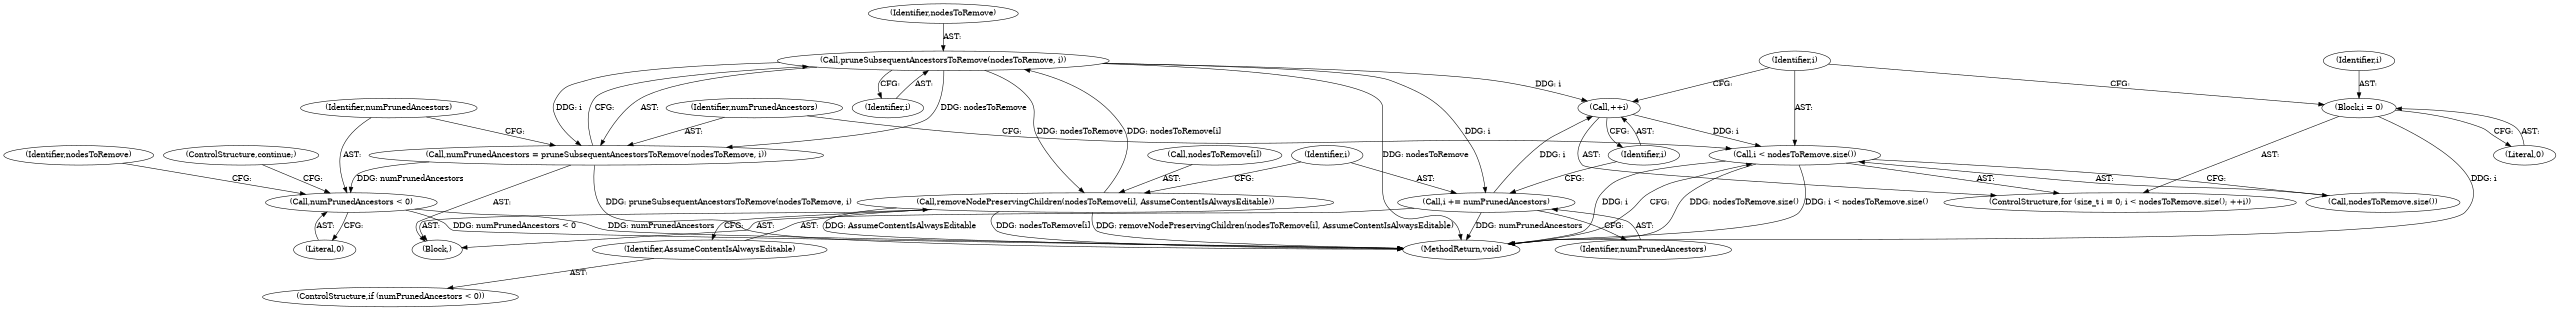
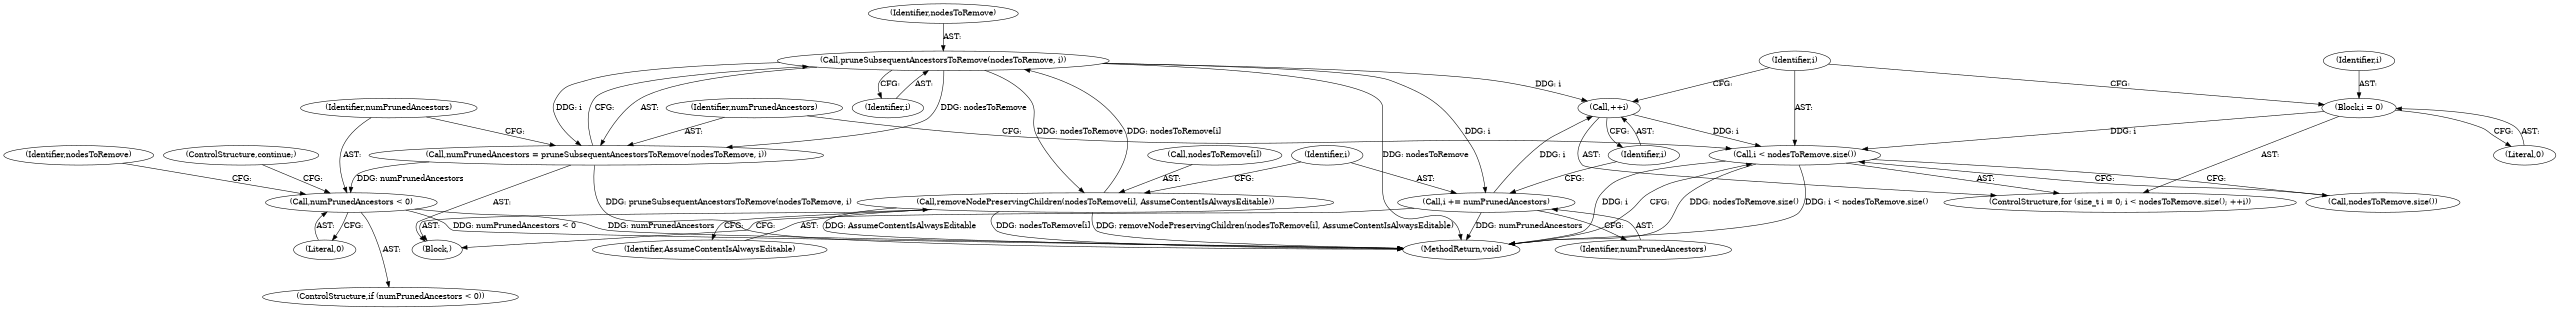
edge "(Call,nodesToRemove.size())" -> "(Call,i < nodesToRemove.size())": label "AST: " -> "CFG: "
edge "(Call,i += numPrunedAncestors)" -> "(Block,)": label "AST: " -> "CFG: "
edge "(Block,i = 0)" -> "(MethodReturn,void)": now "(Block,i = 0)" -> "(Call,i < nodesToRemove.size())"
edge "(Identifier,AssumeContentIsAlwaysEditable)" -> "(ControlStructure,if (numPrunedAncestors < 0))": now "(Call,numPrunedAncestors < 0)" -> "(ControlStructure,if (numPrunedAncestors < 0))"
